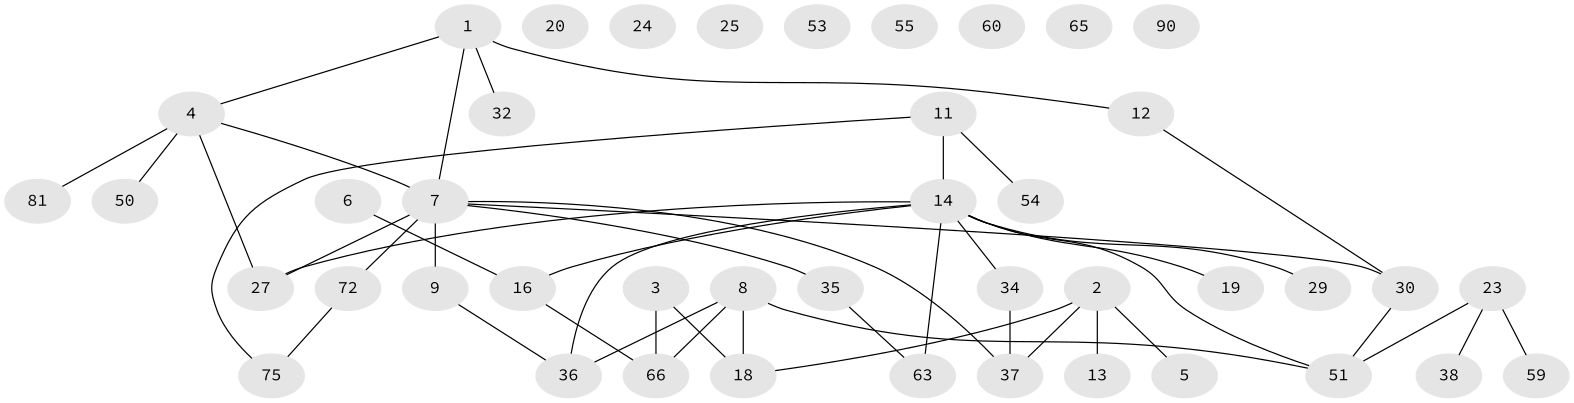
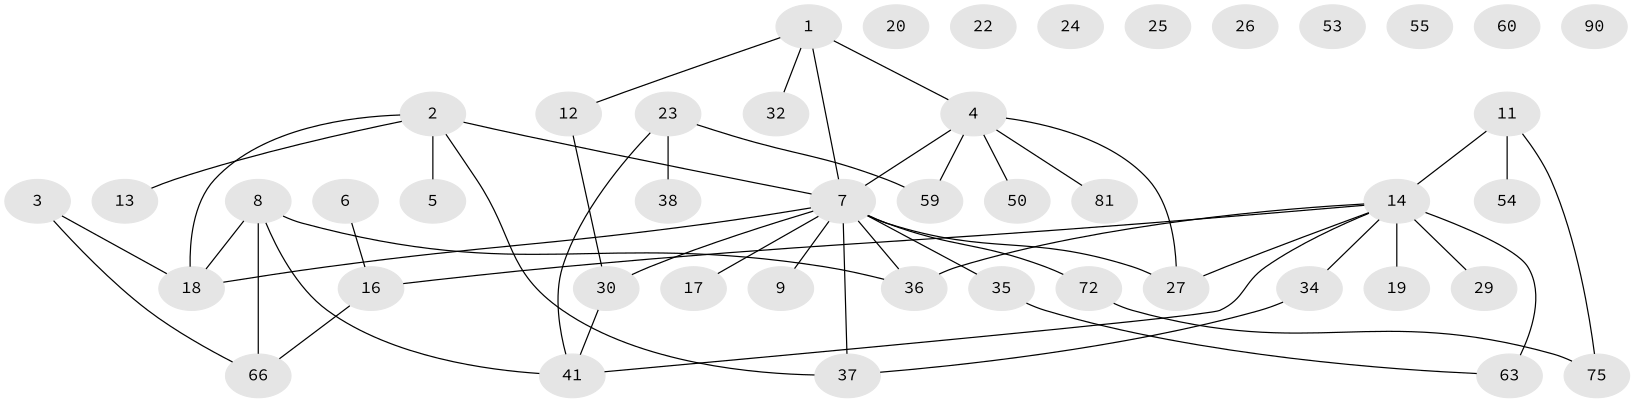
node "22": added
node "65": removed
node "26": added
edge "4" -- "59": added
edge "2" -- "7": added
edge "7" -- "18": added
node "17": added
edge "9" -- "36": now "7" -- "36"
node "51": label "51" -> "41"
